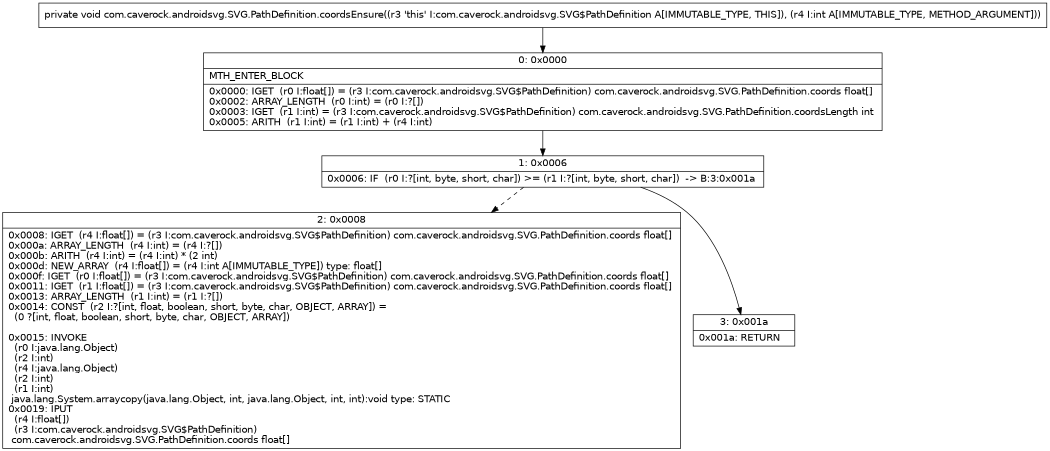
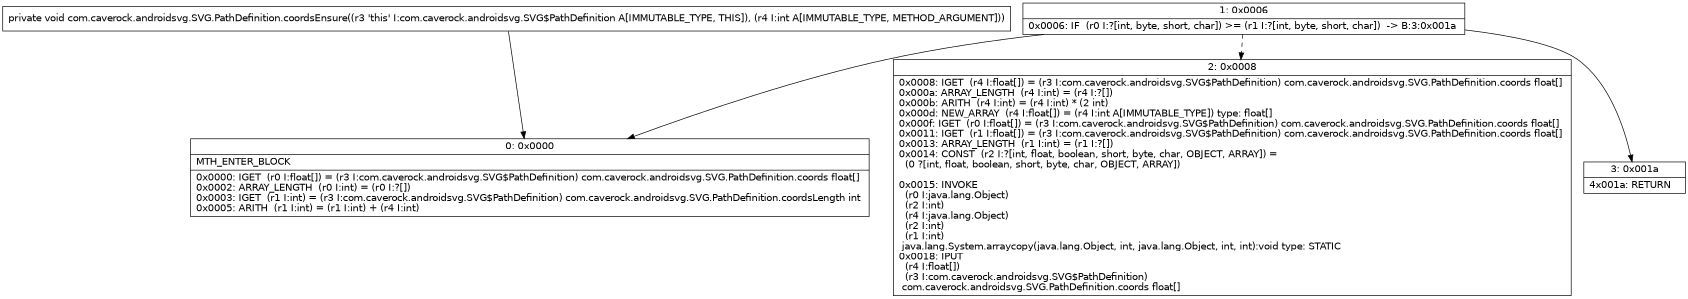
edge "0: 0x0000" -> "1: 0x0006": reversed
node "3: 0x001a": text "0x001a: RETURN" -> "4x001a: RETURN"
node "2: 0x0008": text "0x0019: IPUT" -> "0x0018: IPUT"
